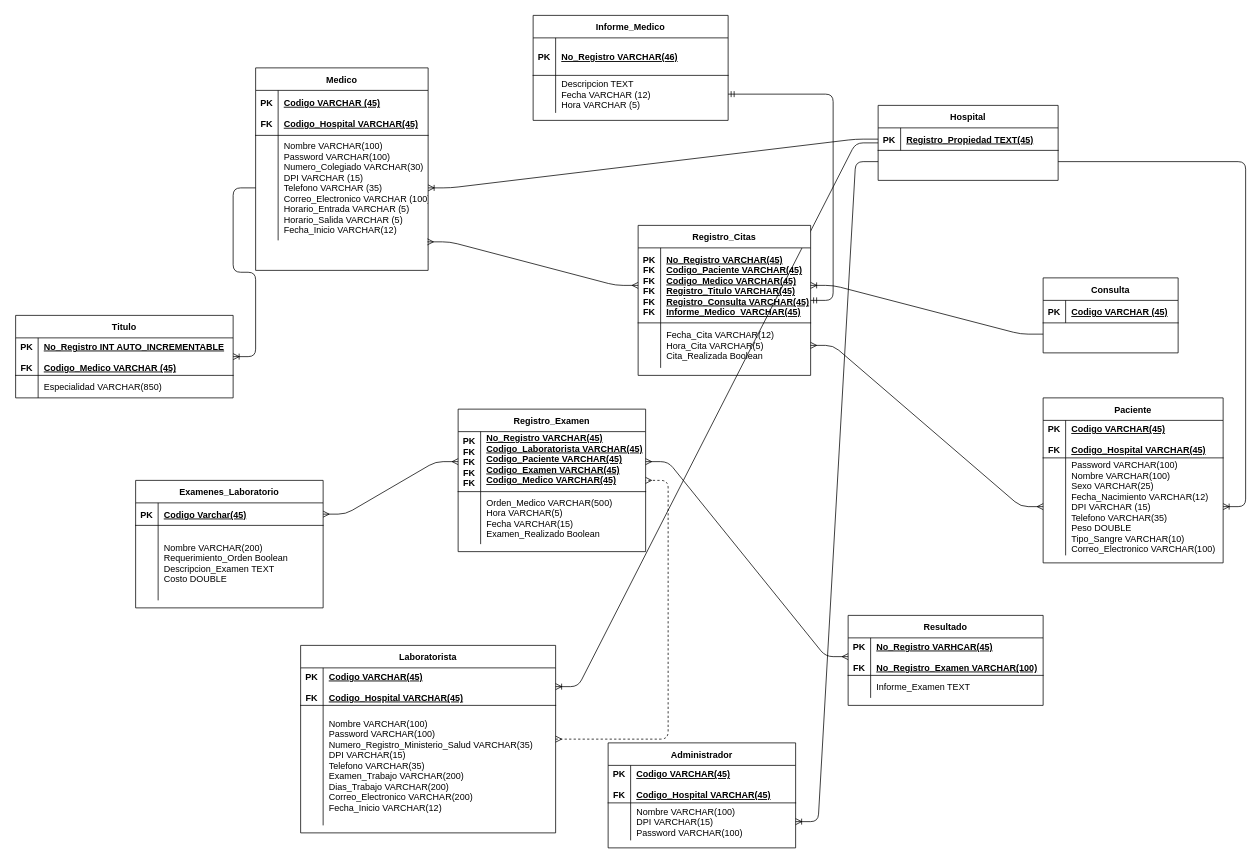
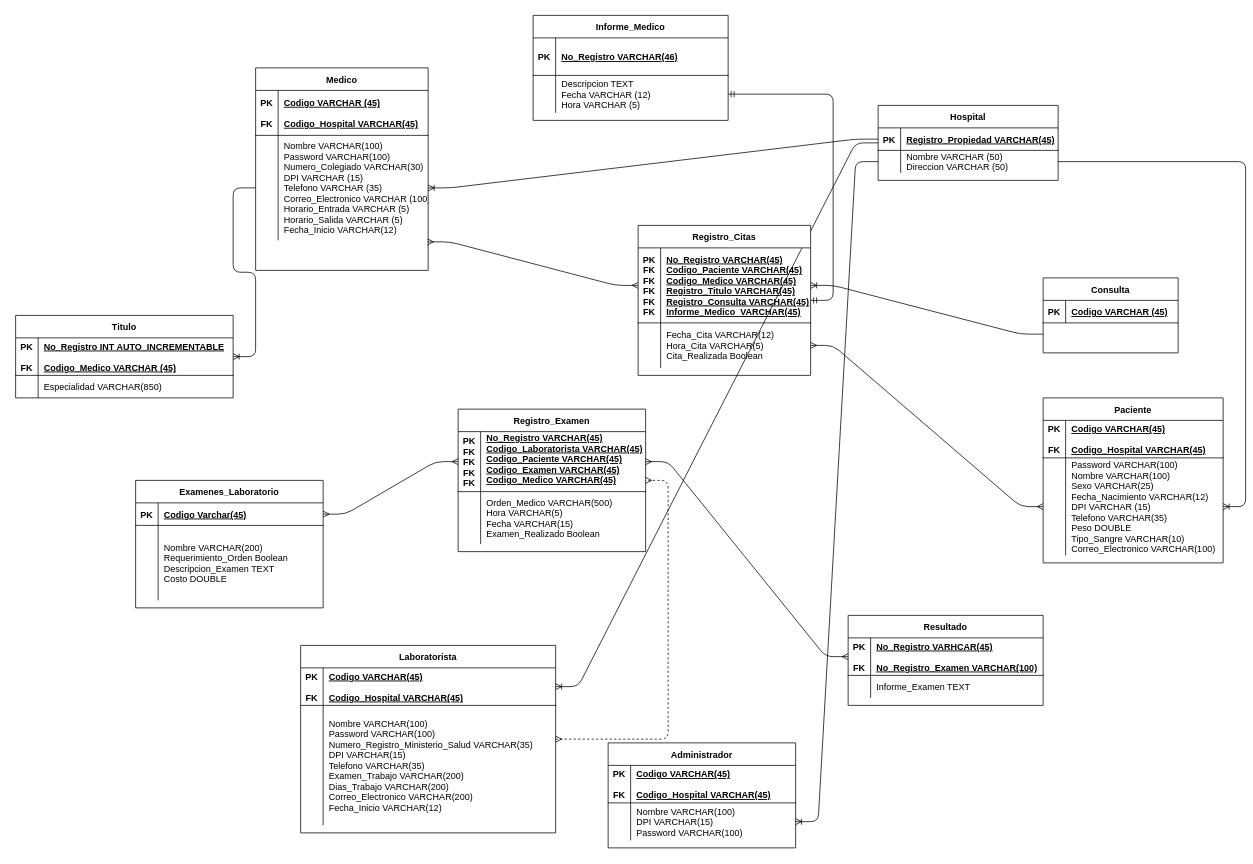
node "Registro_Propiedad TEXT(45)": label "Registro_Propiedad TEXT(45)" -> "Registro_Propiedad VARCHAR(45)"
node "Nombre VARCHAR (50) Direccion VARCHAR (50)": added
